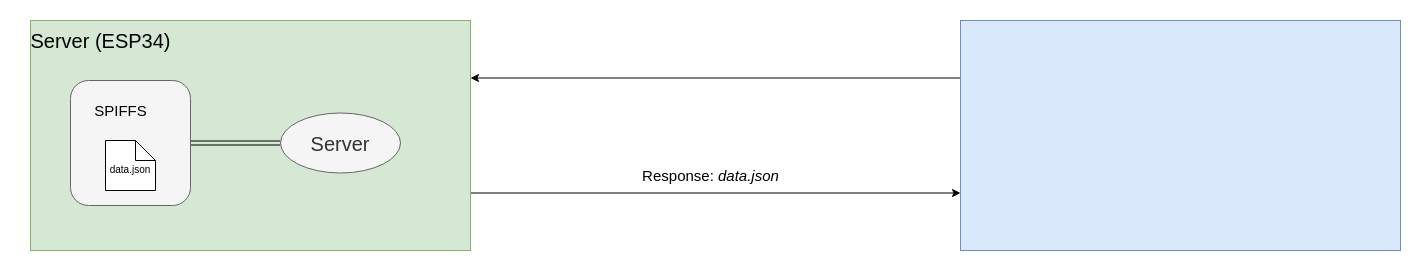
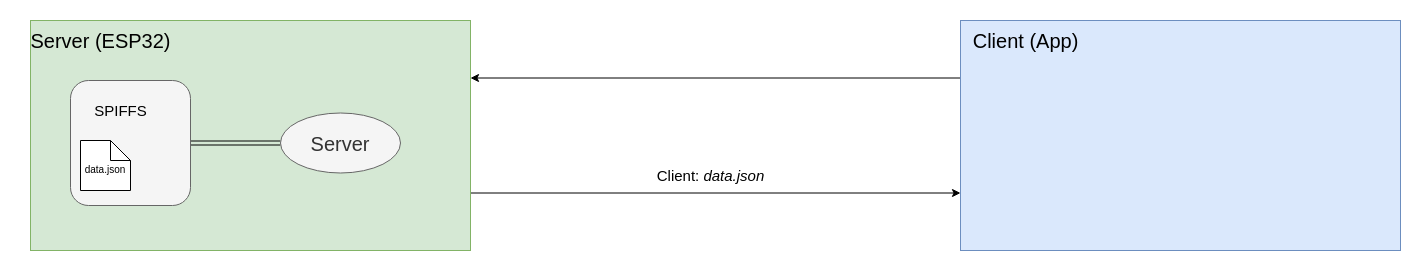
node "Server (ESP34)": label "Server (ESP34)" -> "Server (ESP32)"
node "Client (App)": added
node "data.json": moved (131, 166) -> (106, 166)
node "Response: data.json": label "Response: data.json" -> "Client: data.json"
